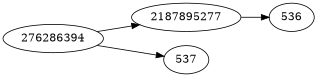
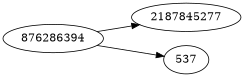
node "2187895277": label "2187895277" -> "2187845277"
node "536": removed
node "276286394": label "276286394" -> "876286394"
